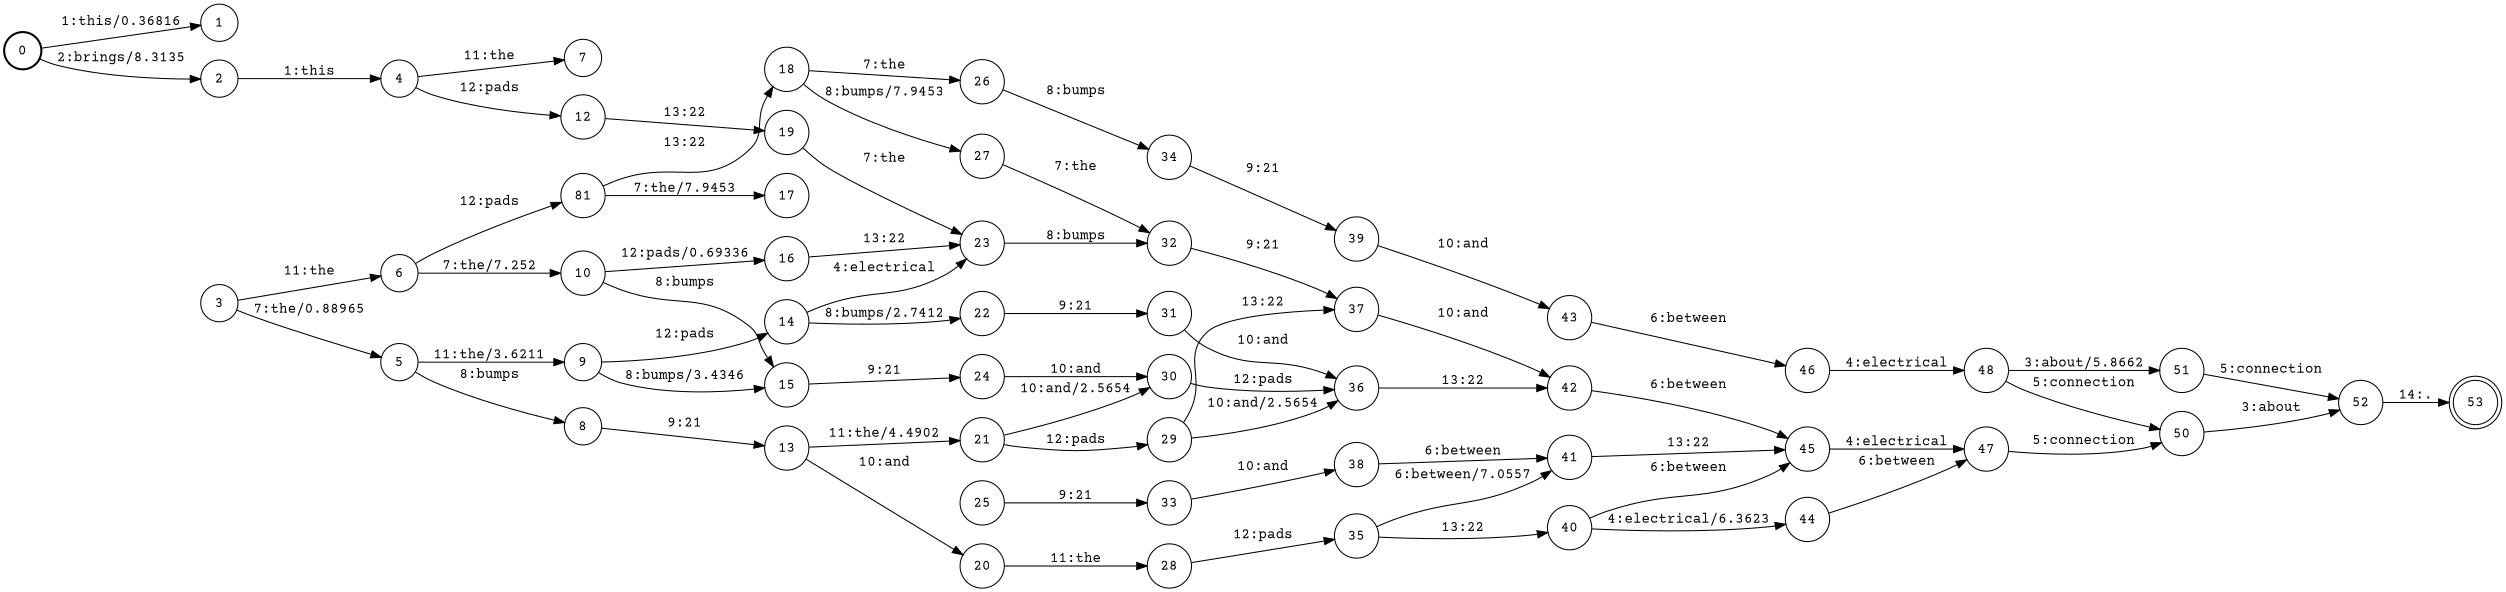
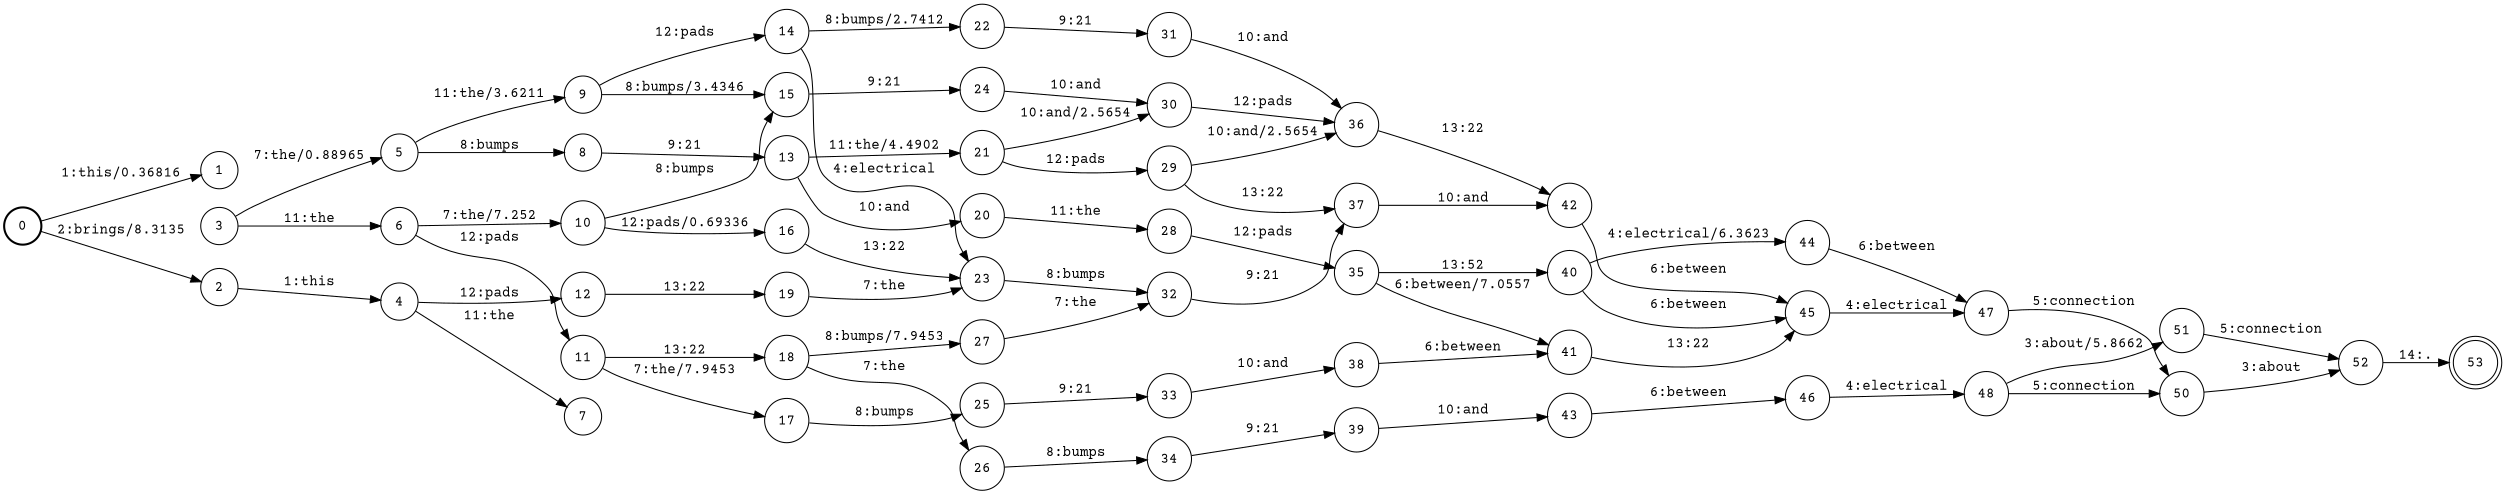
node "81": label "81" -> "11"
edge "17" -> "25": added, label "8:bumps"
edge "35" -> "40": label "13:22" -> "13:52"
